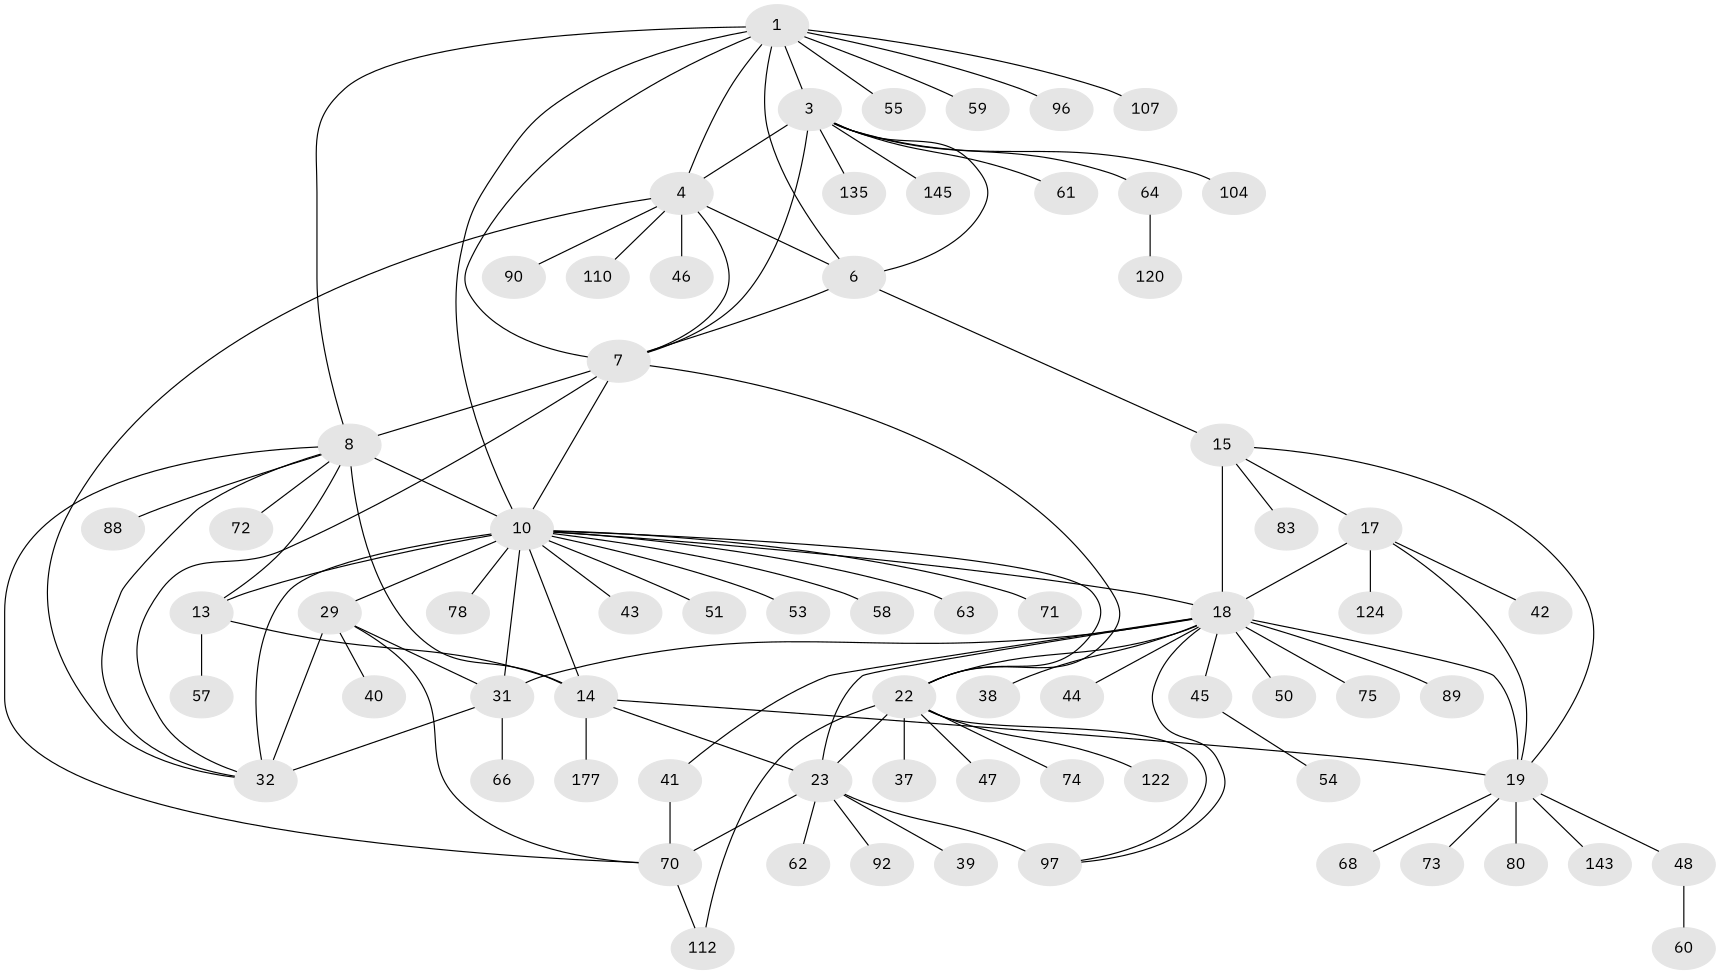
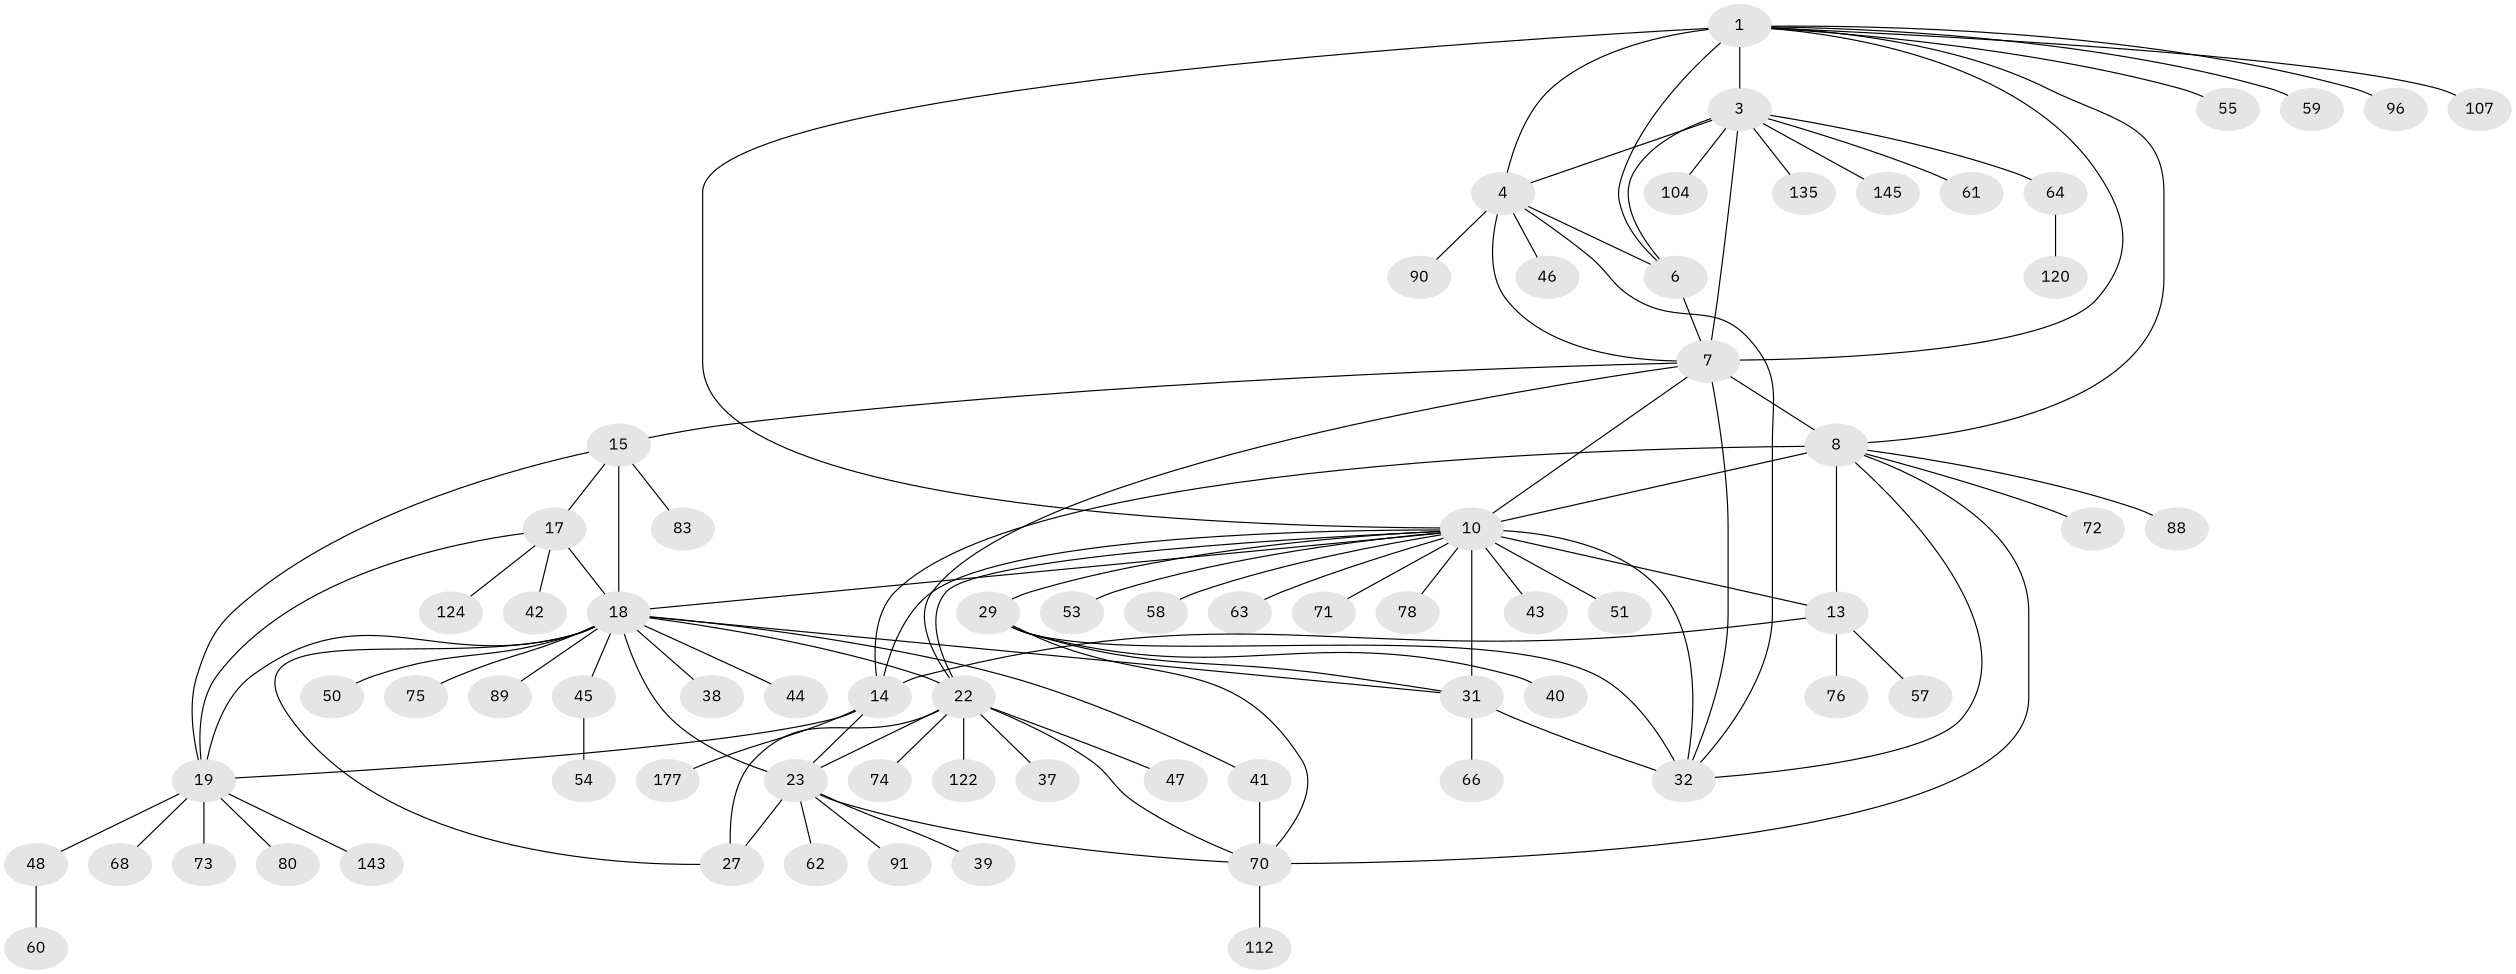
node "110": removed
edge "6" -- "15": now "7" -- "15"
node "76": added
edge "22" -- "112": now "22" -- "70"
node "92": label "92" -> "91"
node "97": label "97" -> "27"
